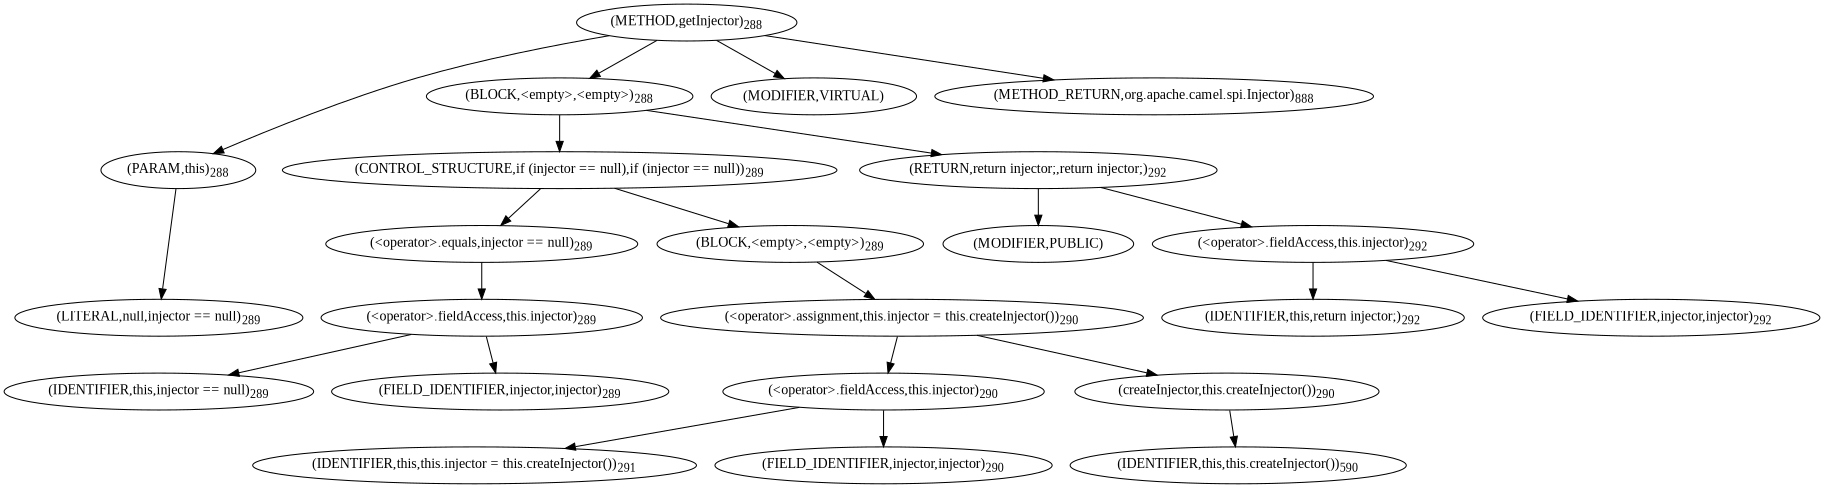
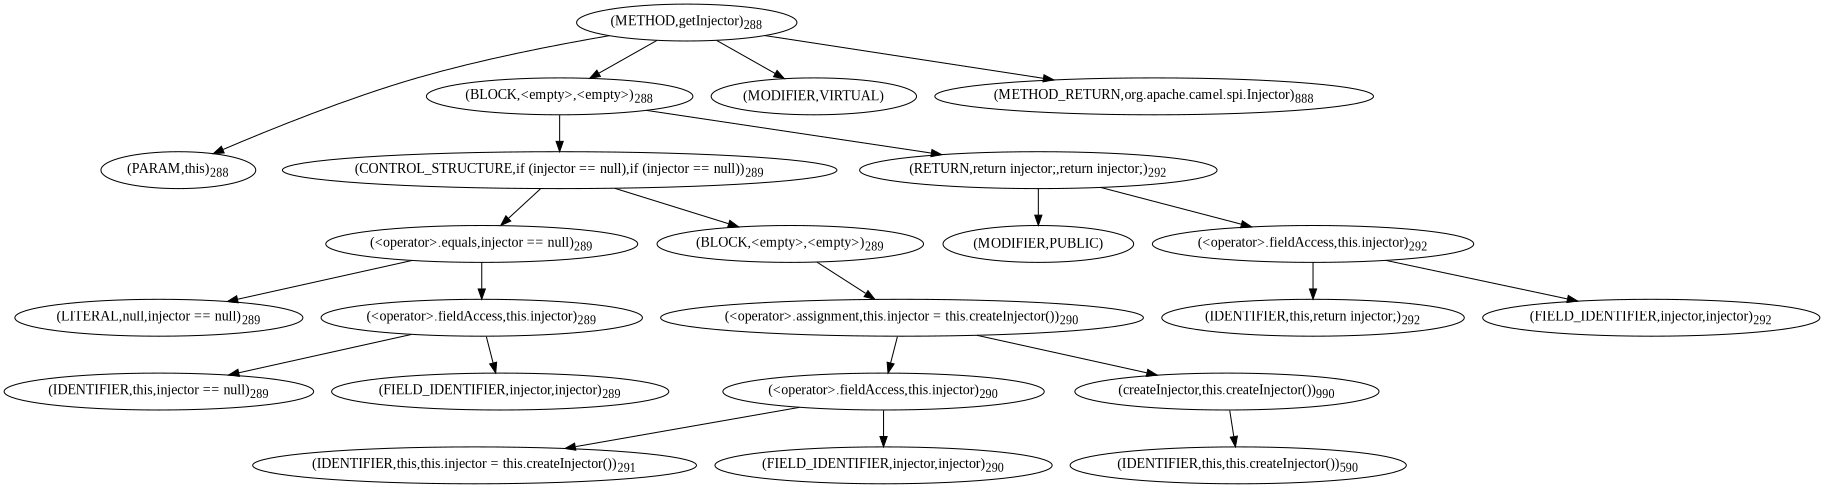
edge "(PARAM,this)" -> "(LITERAL,null,injector == null)": now "(<operator>.equals,injector == null)" -> "(LITERAL,null,injector == null)"
node "(createInjector,this.createInjector())": text "290" -> "990"
